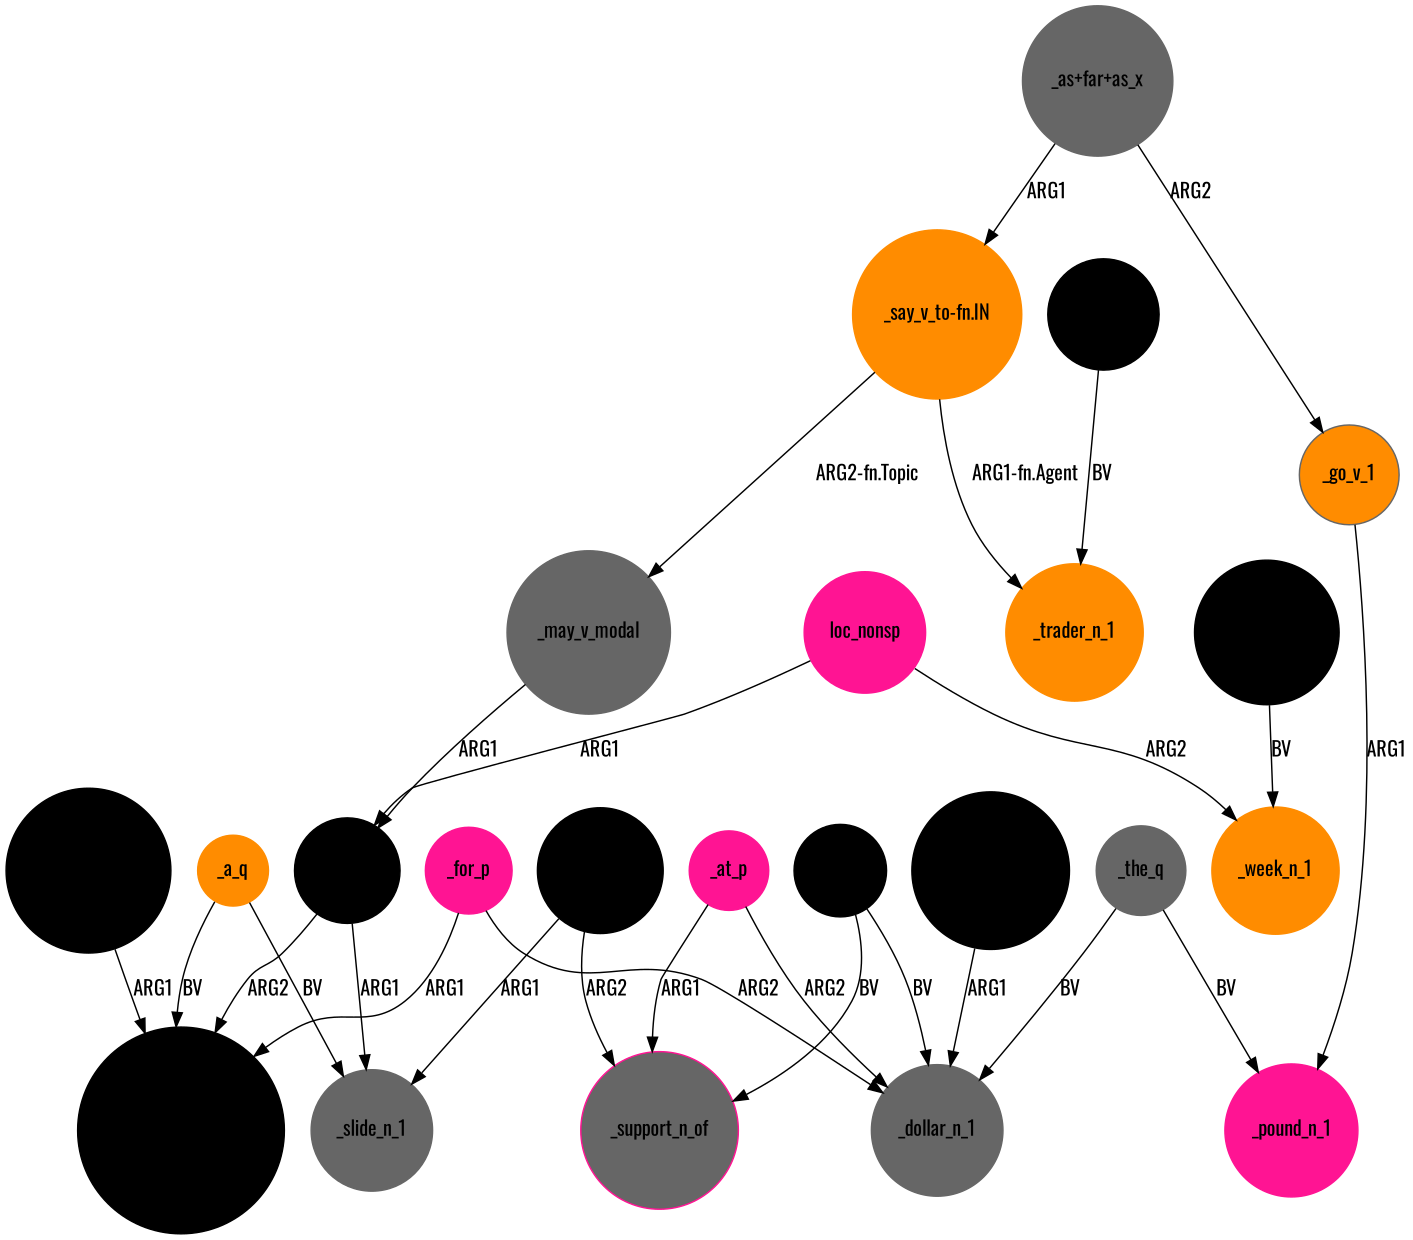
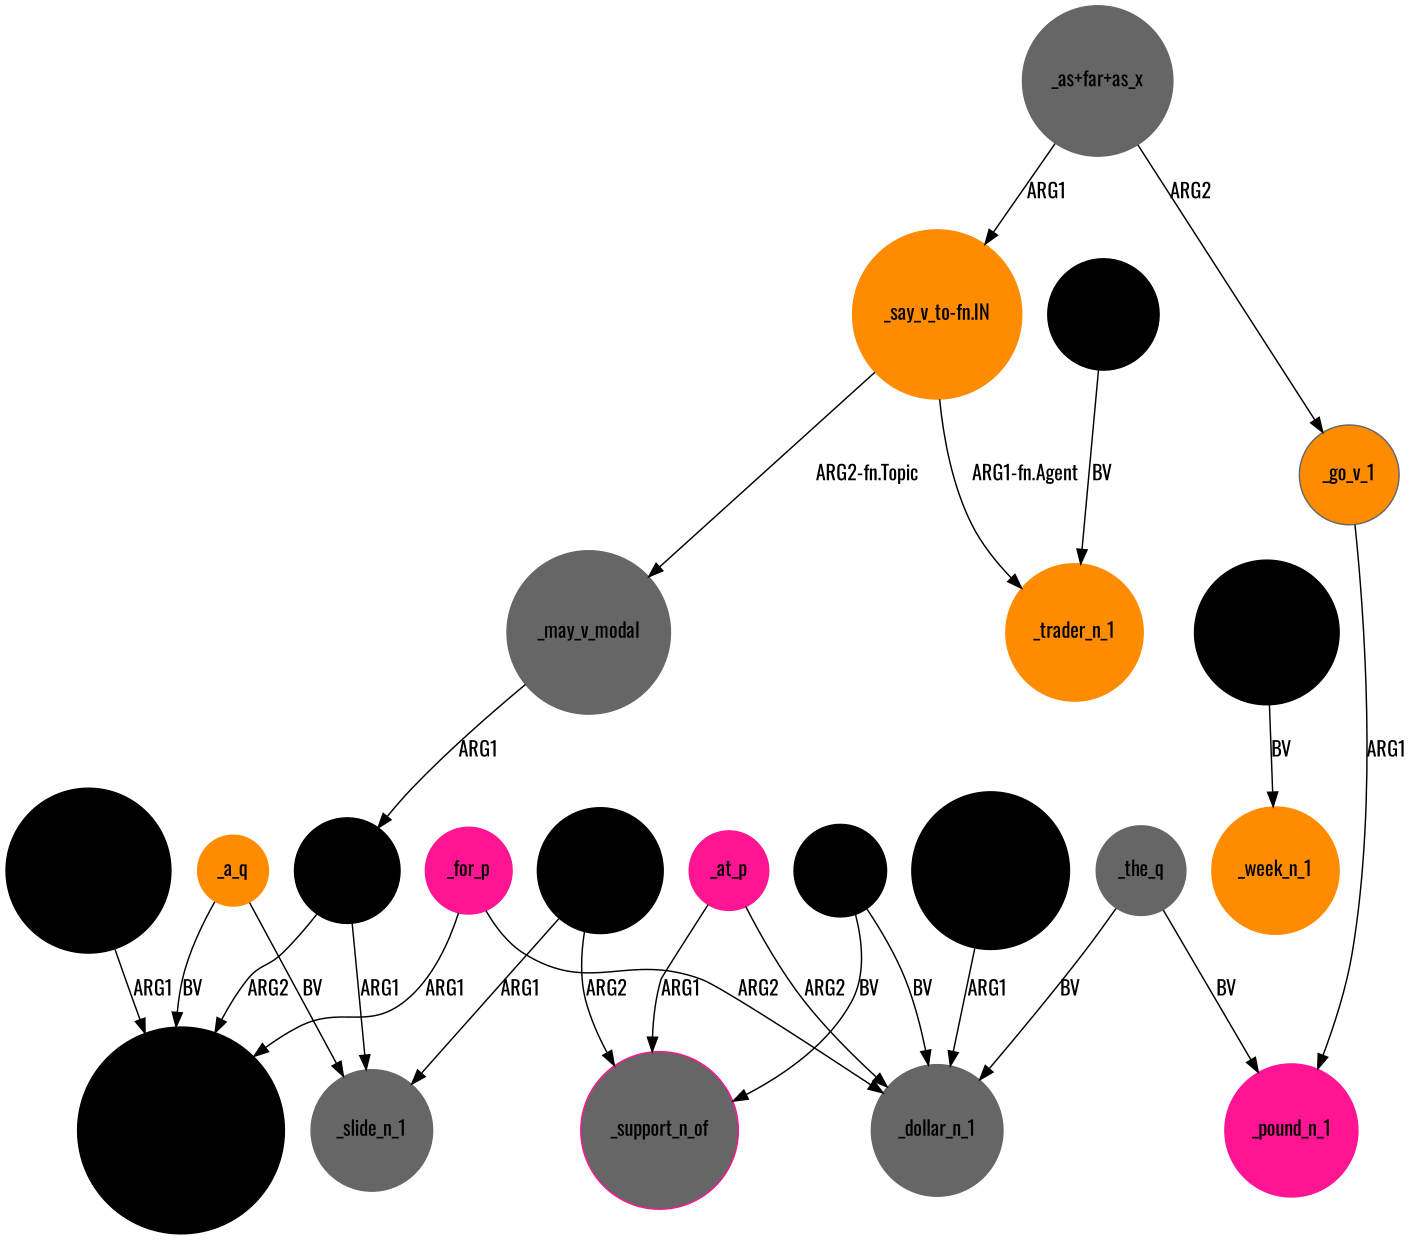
node "loc_nonsp": removed
